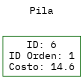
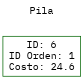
node "ID: 6 ID Orden: 1 Costo: 14.6": label "ID: 6 ID Orden: 1 Costo: 14.6" -> "ID: 6 ID Orden: 1 Costo: 24.6"
